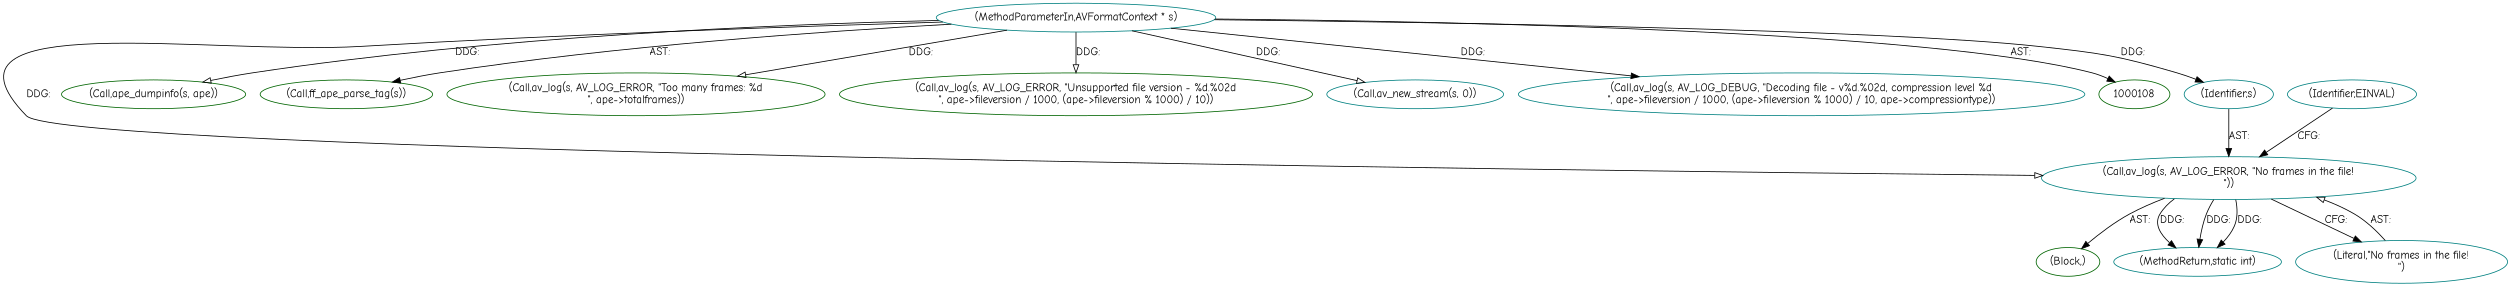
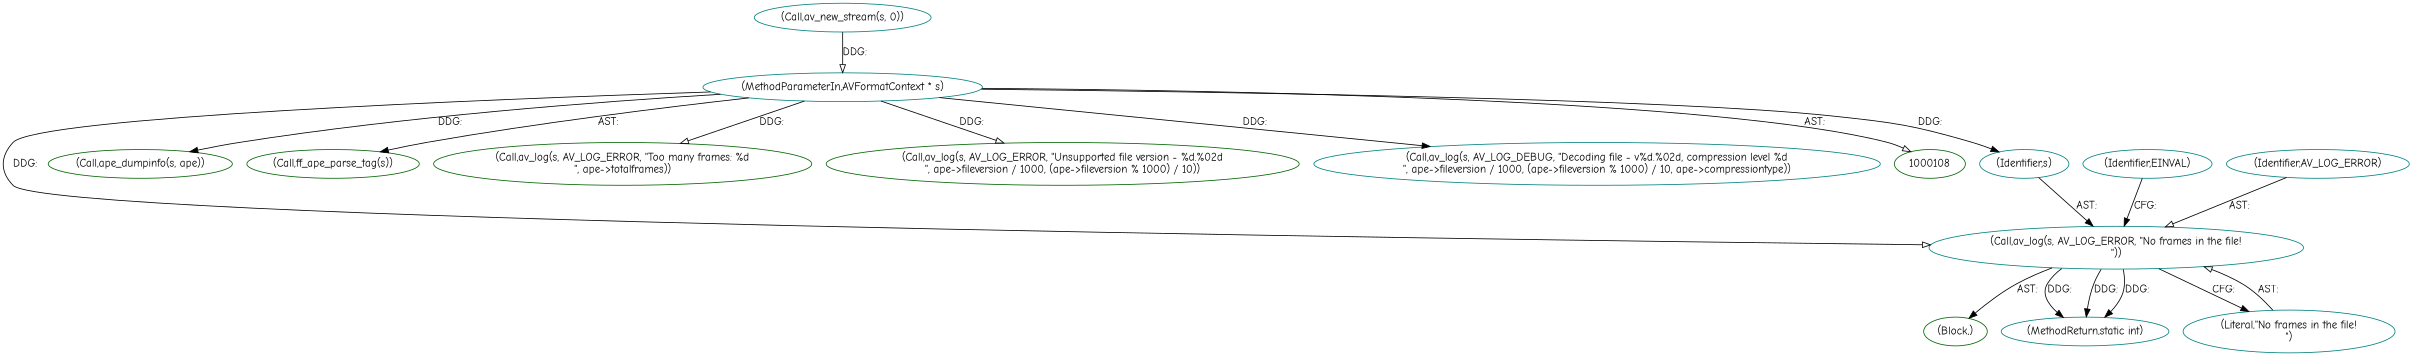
edge "(MethodParameterIn,AVFormatContext * s)" -> "1000108": arrowhead normal -> onormal
edge "(MethodParameterIn,AVFormatContext * s)" -> "(Call,ape_dumpinfo(s, ape))": arrowhead onormal -> normal
edge "(MethodParameterIn,AVFormatContext * s)" -> "(Call,av_new_stream(s, 0))": reversed
node "(Identifier,AV_LOG_ERROR)": added
